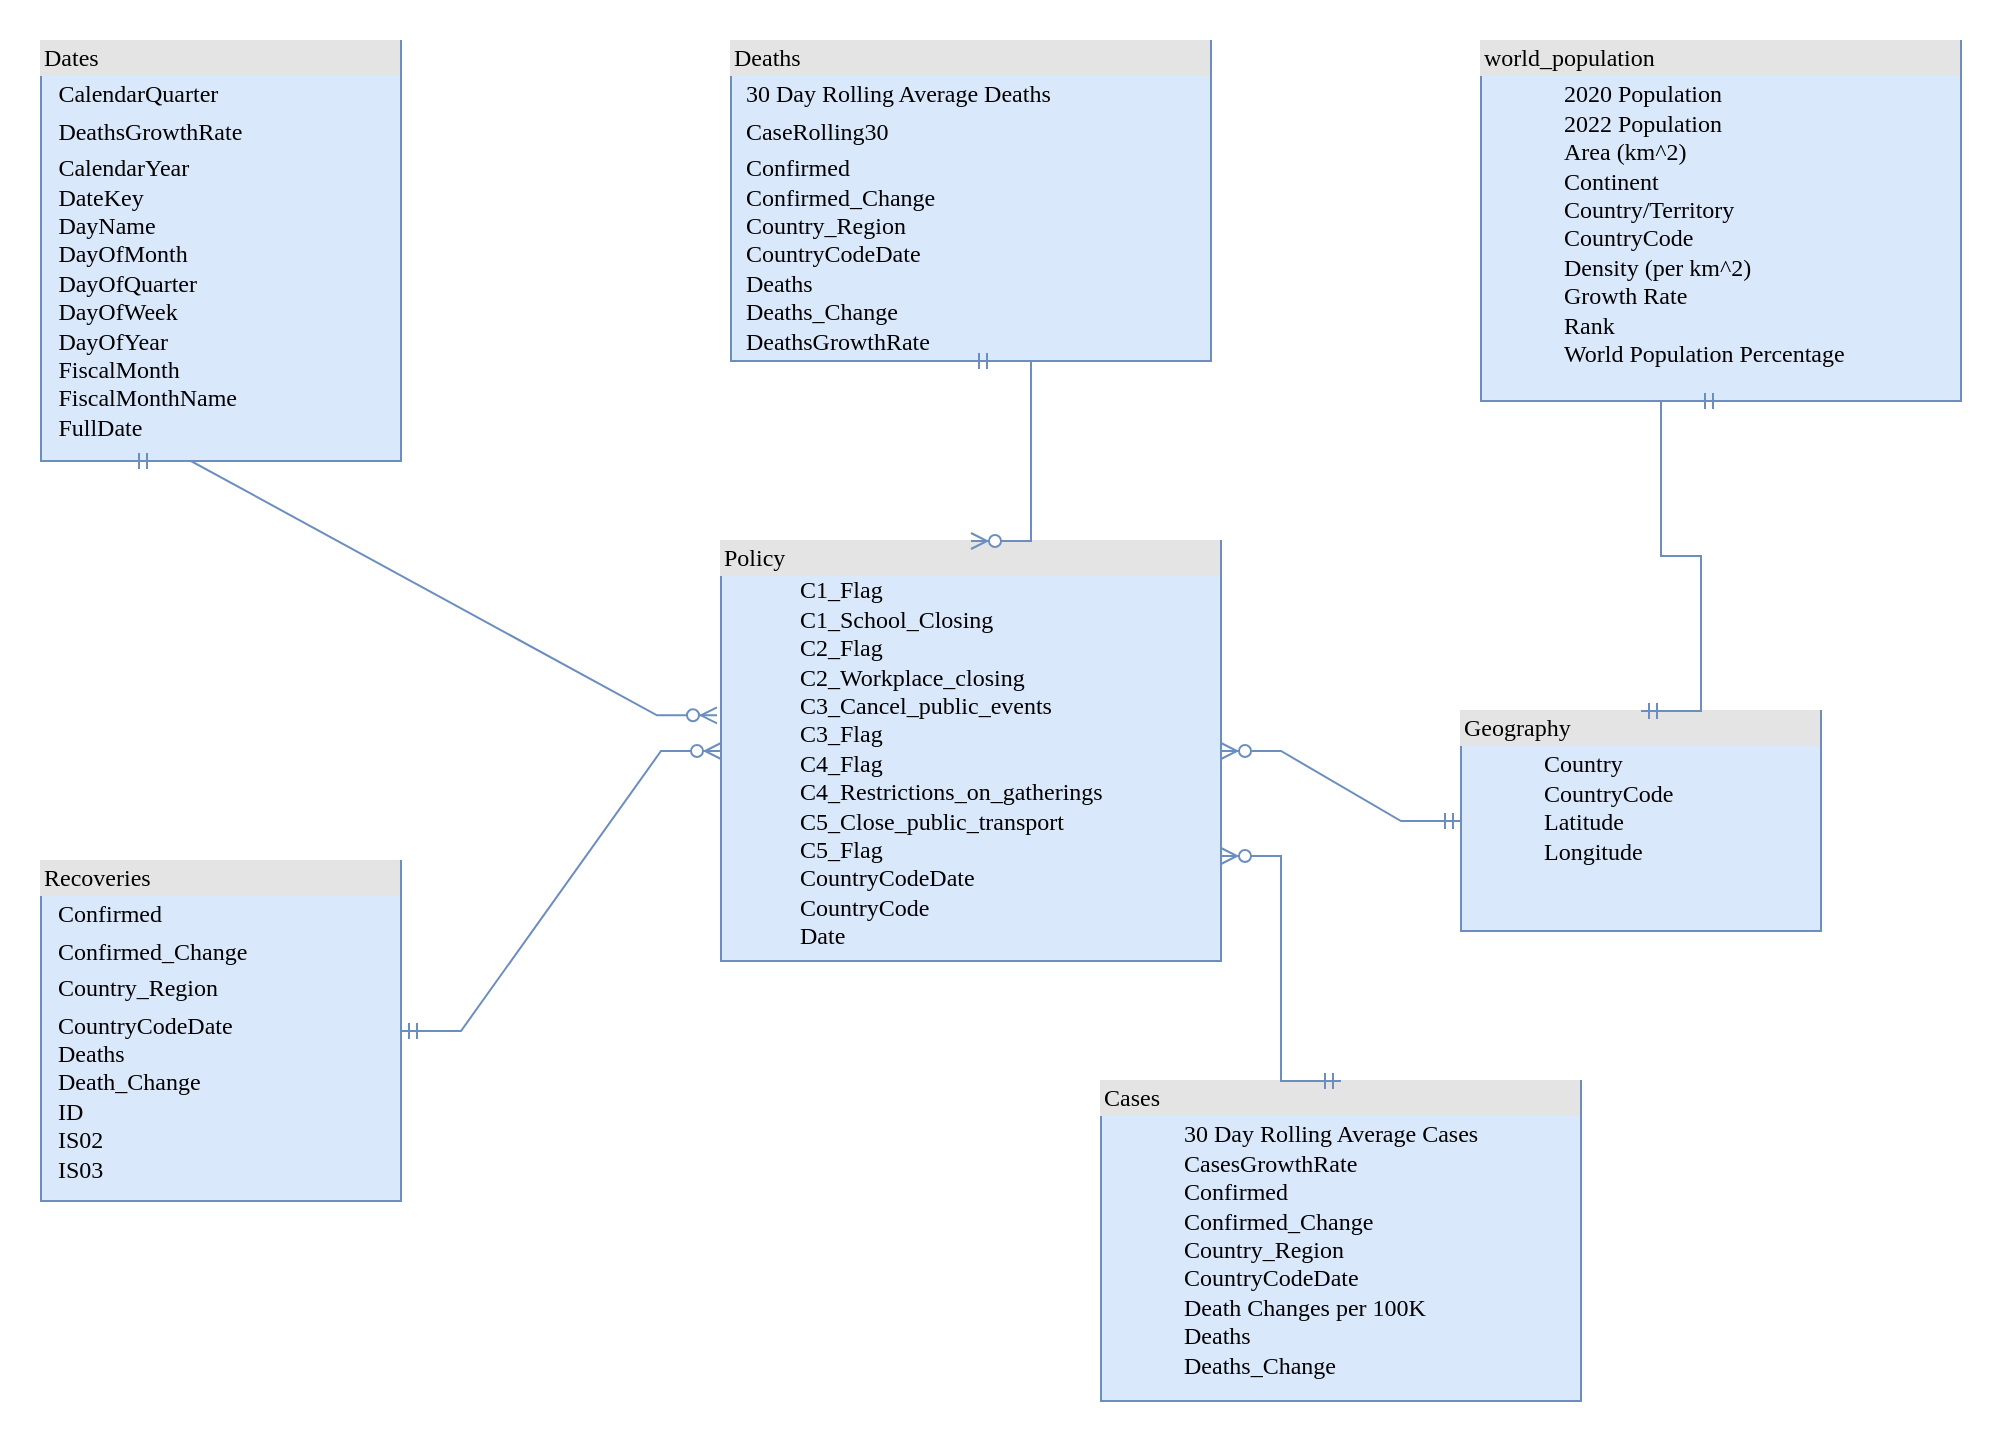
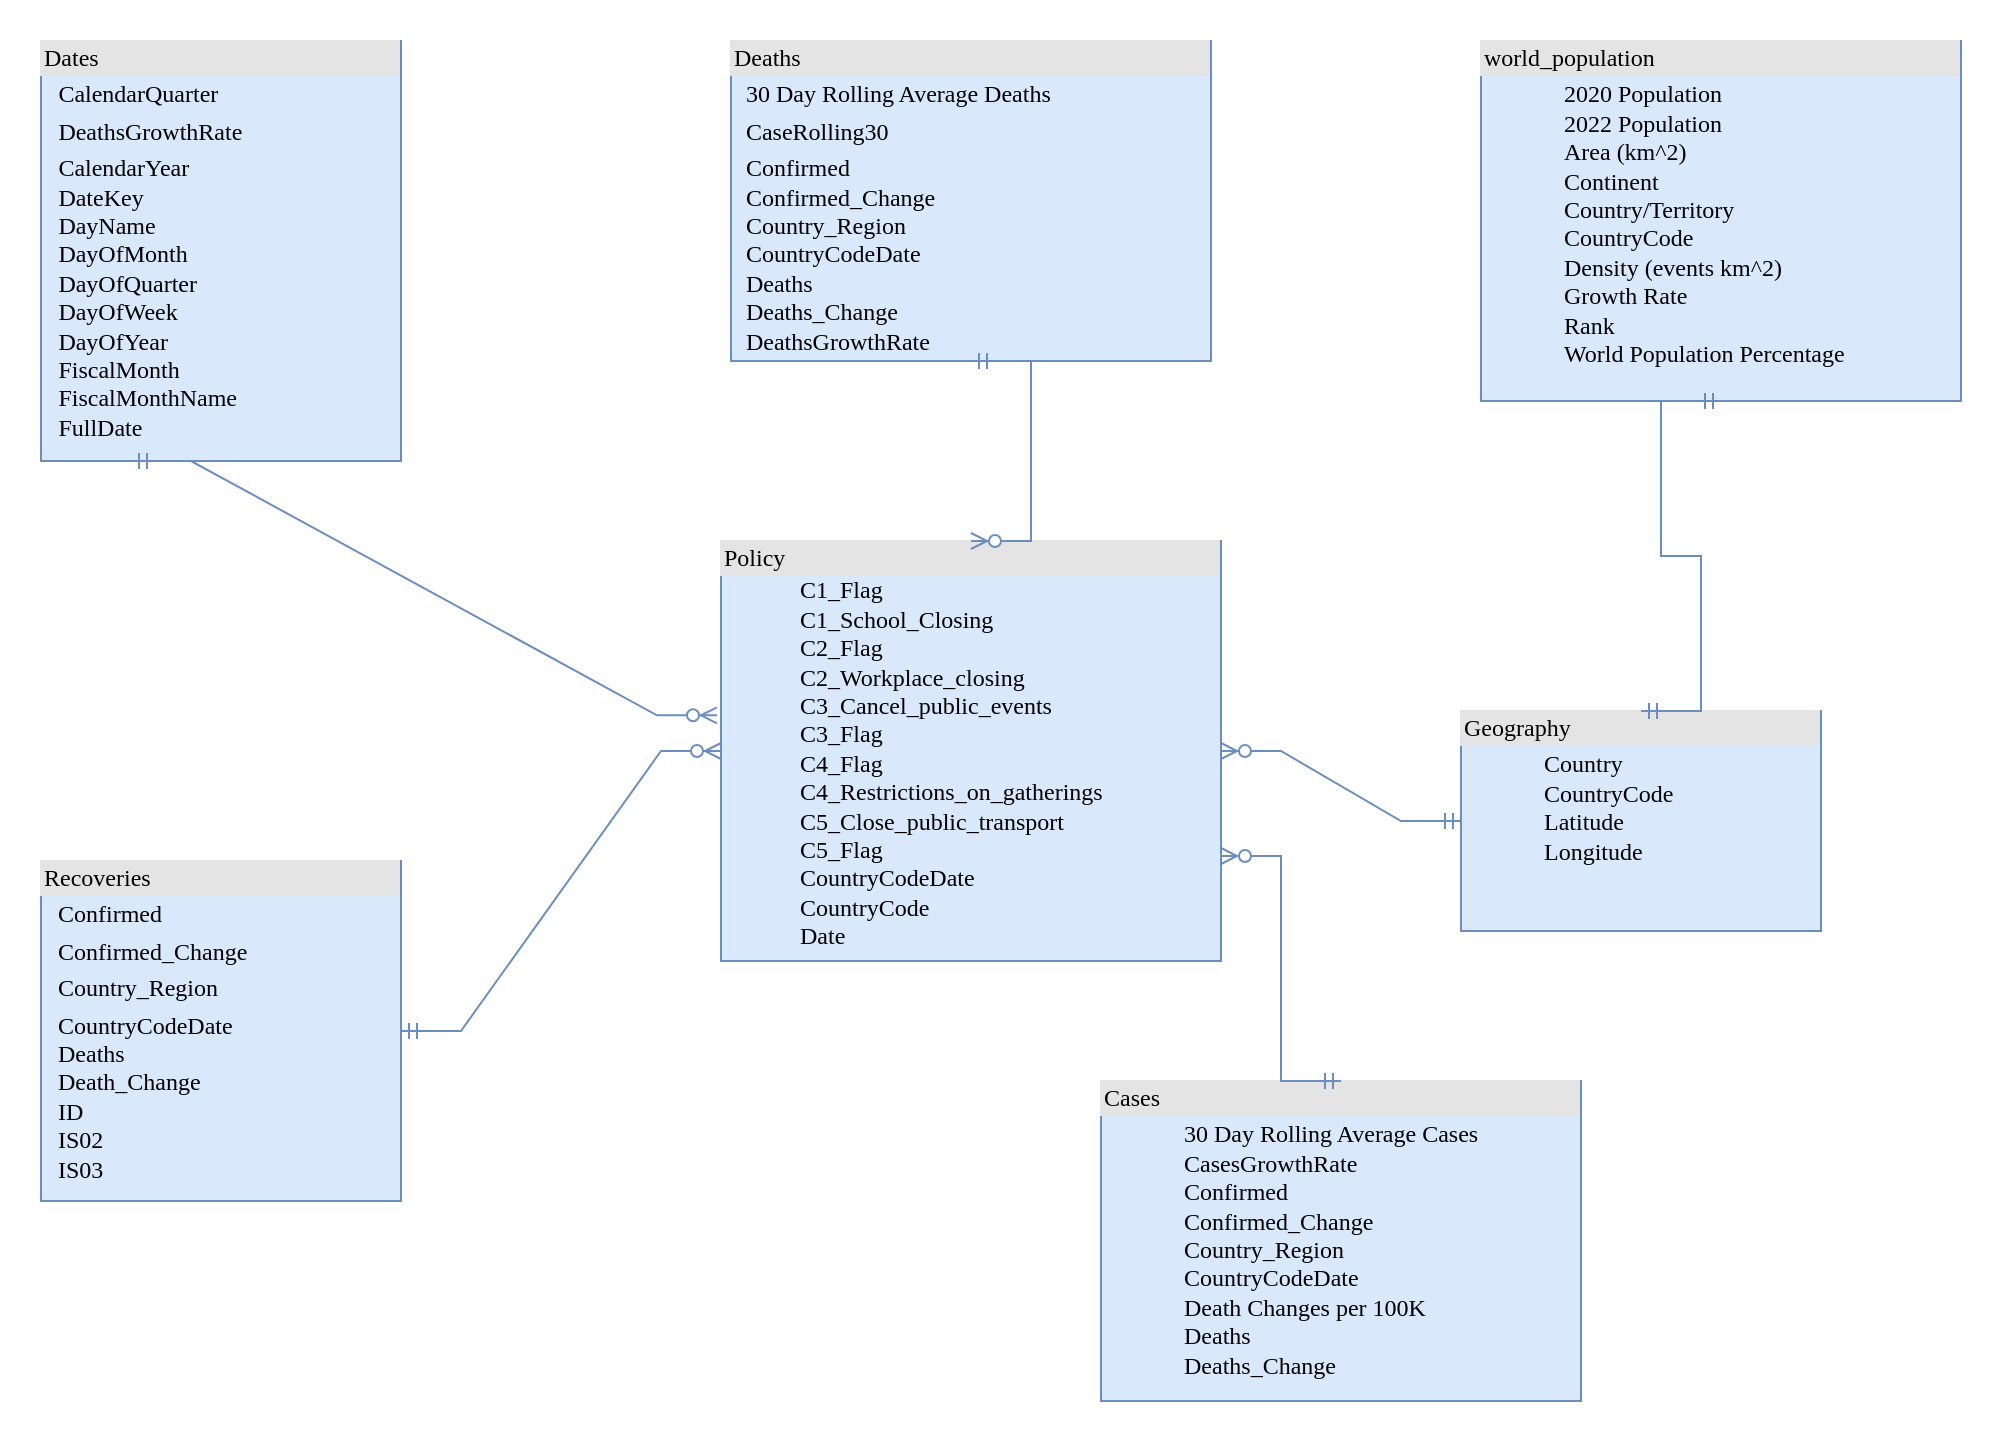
node "world_population 2020 Population 2022 Population Area (km^2) Continent Country/Territory CountryCode Density (per km^2) Growth Rate Rank World Population Percentage": label "world_population 2020 Population 2022 Population Area (km^2) Continent Country/Territory CountryCode Density (per km^2) Growth Rate Rank World Population Percentage" -> "world_population 2020 Population 2022 Population Area (km^2) Continent Country/Territory CountryCode Density (events km^2) Growth Rate Rank World Population Percentage"
